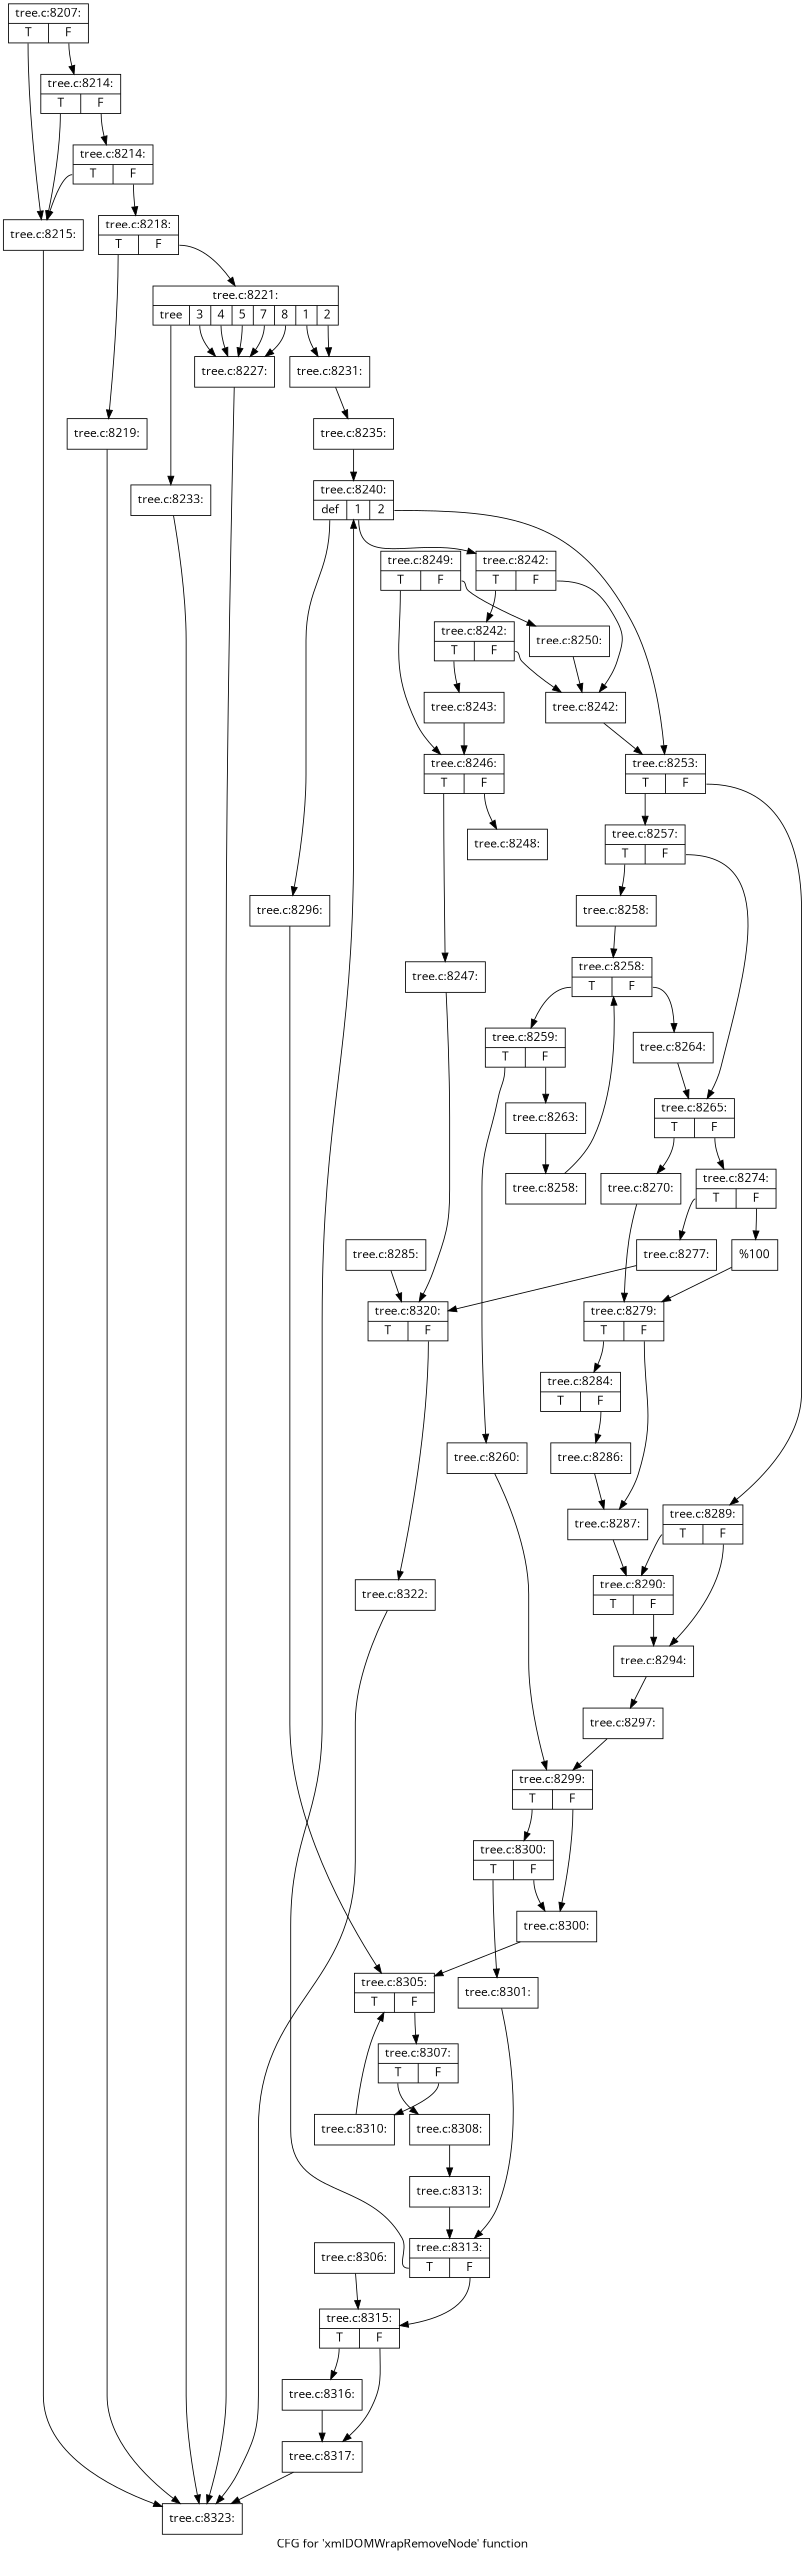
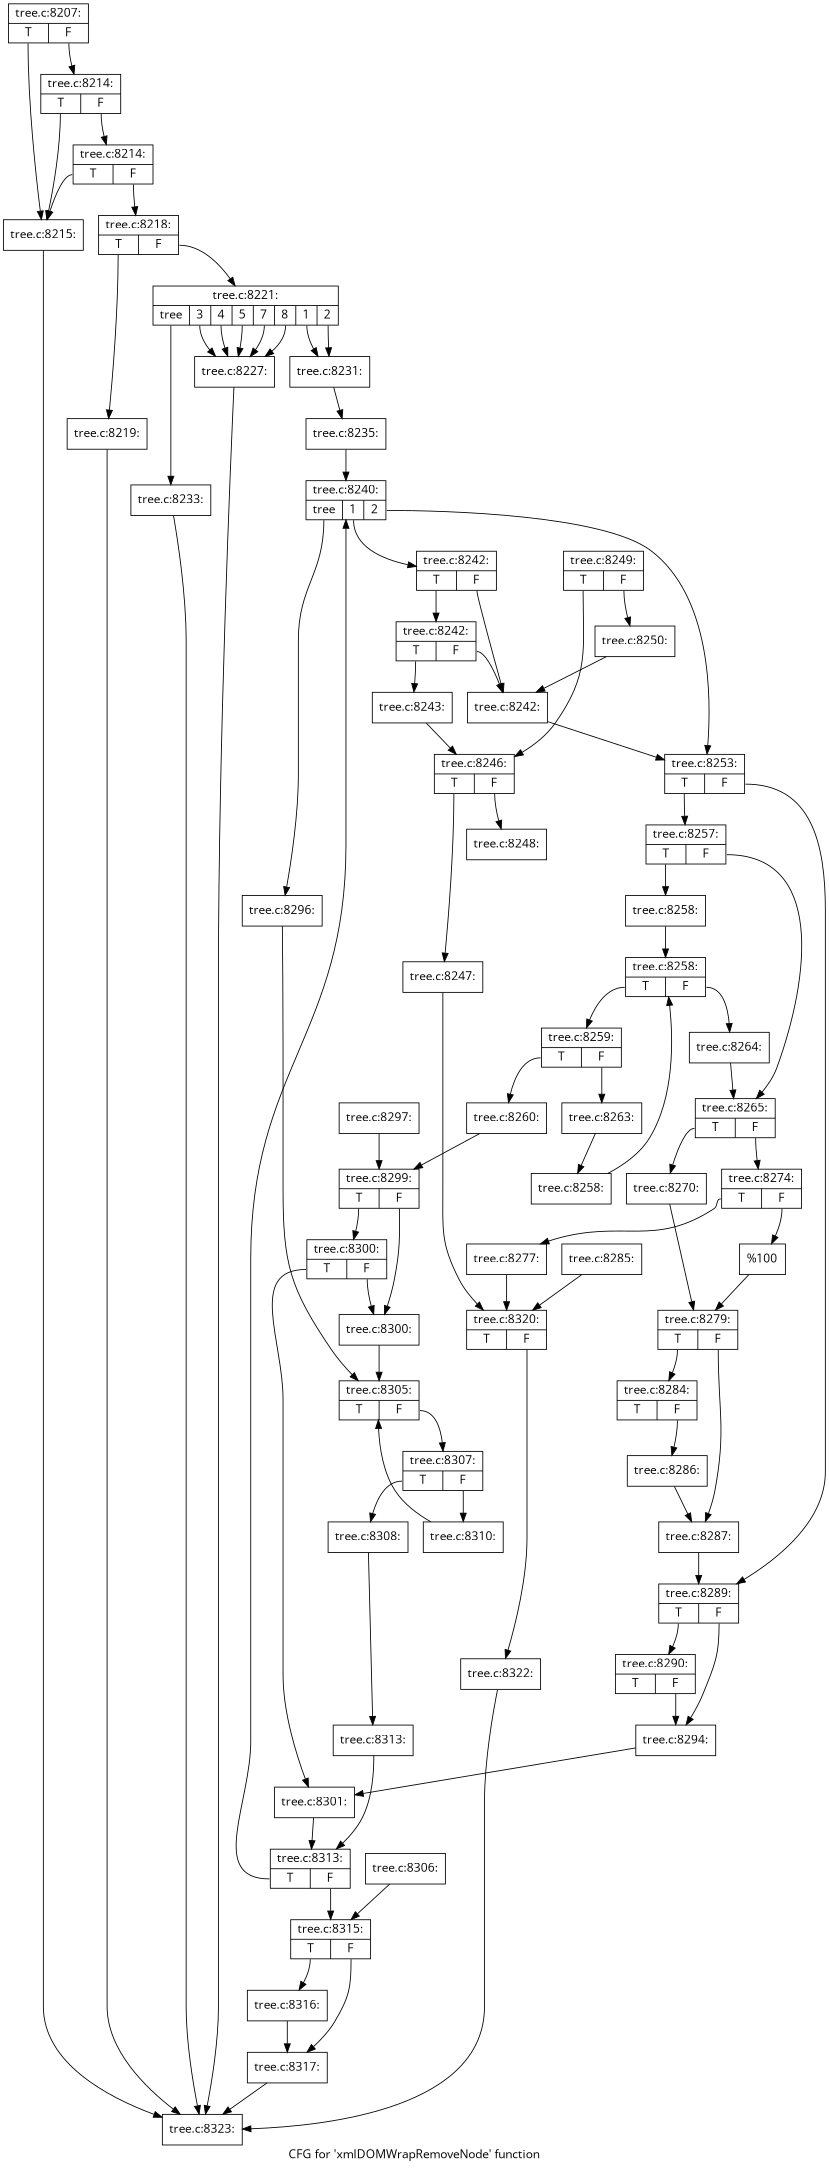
node "tree.c:8240:": text "def" -> "tree"
edge "tree.c:8287:" -> "tree.c:8290:": now "tree.c:8287:" -> "tree.c:8289:"
edge "tree.c:8294:" -> "tree.c:8297:": now "tree.c:8294:" -> "tree.c:8301:"
